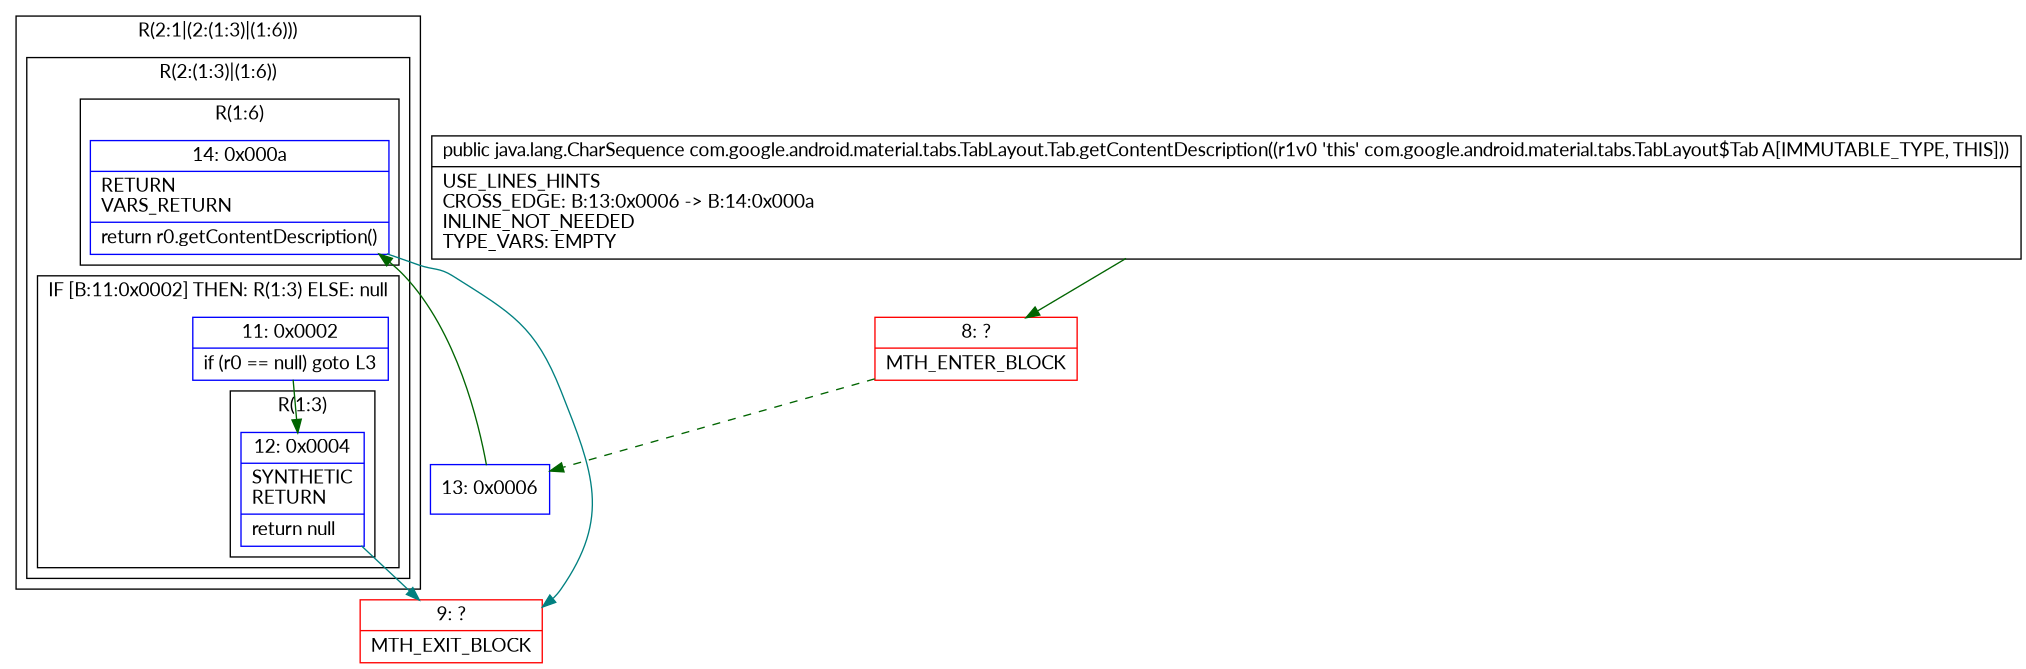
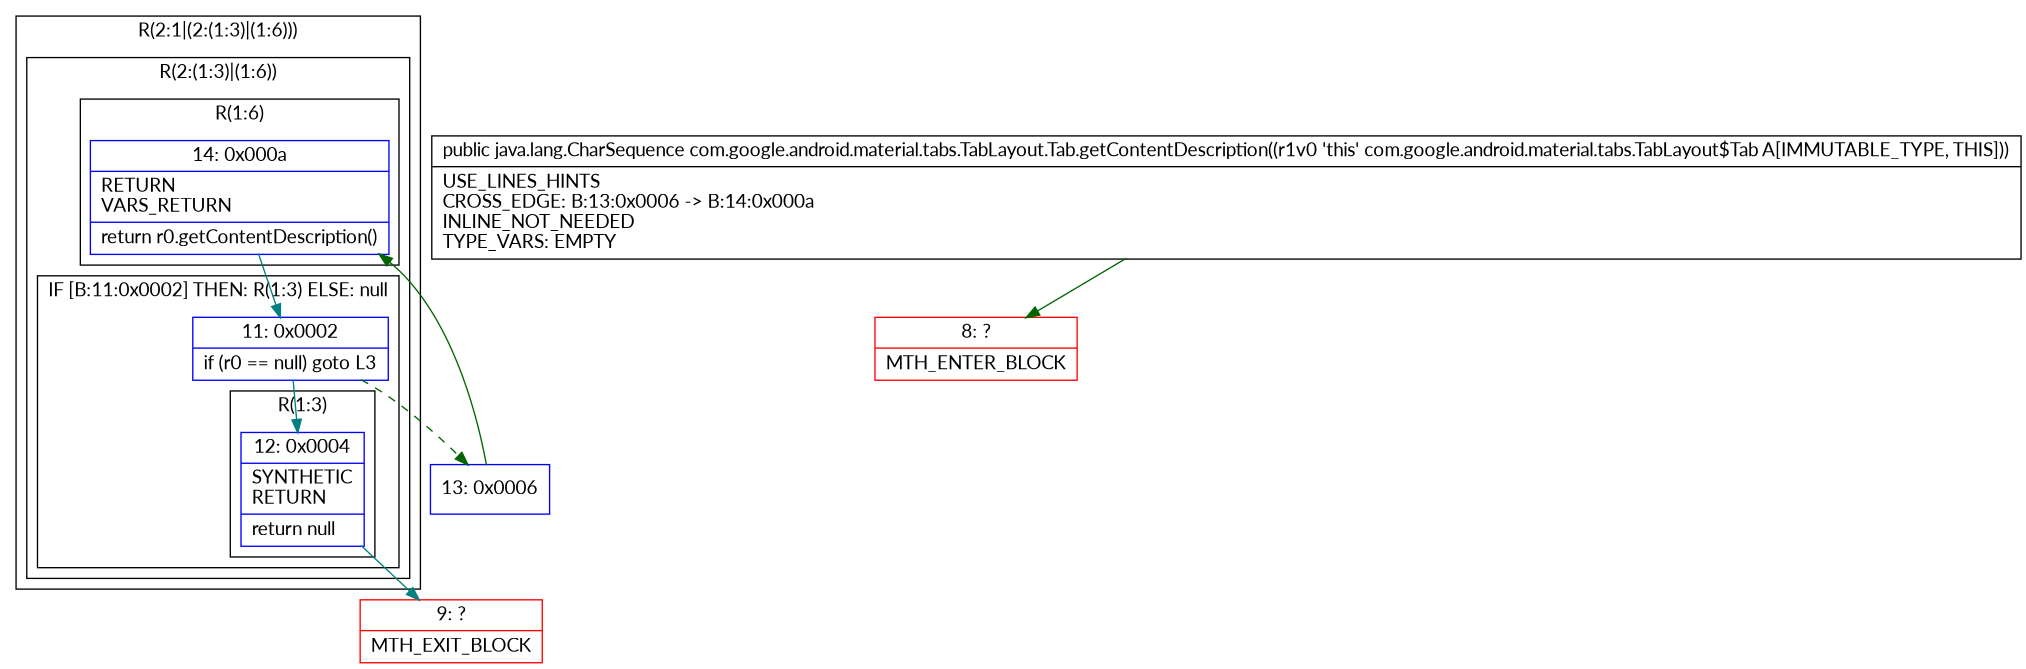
edge "14: 0x000a" -> "9: ?": now "14: 0x000a" -> "11: 0x0002"
edge "11: 0x0002" -> "12: 0x0004": color darkgreen -> teal
edge "8: ?" -> "13: 0x0006": now "11: 0x0002" -> "13: 0x0006"
